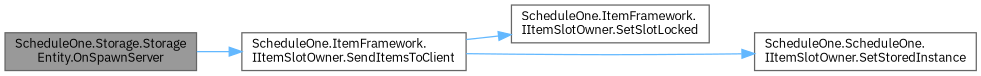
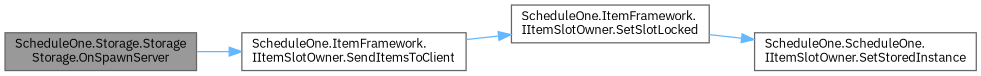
node "ScheduleOne.Storage.Storage Entity.OnSpawnServer": label "ScheduleOne.Storage.Storage Entity.OnSpawnServer" -> "ScheduleOne.Storage.Storage Storage.OnSpawnServer"
edge "ScheduleOne.ItemFramework. IItemSlotOwner.SendItemsToClient" -> "ScheduleOne.ScheduleOne. IItemSlotOwner.SetStoredInstance": now "ScheduleOne.ItemFramework. IItemSlotOwner.SetSlotLocked" -> "ScheduleOne.ScheduleOne. IItemSlotOwner.SetStoredInstance"
